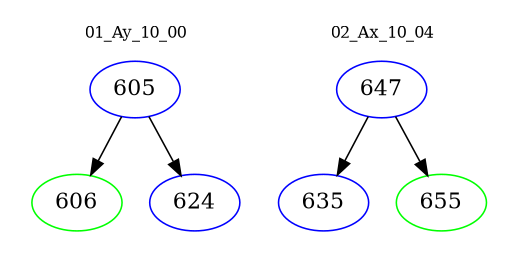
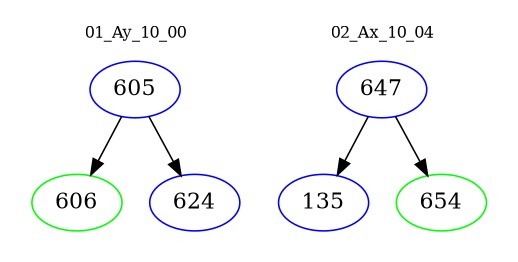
node "635": label "635" -> "135"
node "655": label "655" -> "654"
